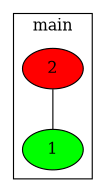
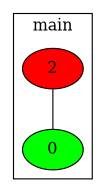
node "1": label "1" -> "0"
